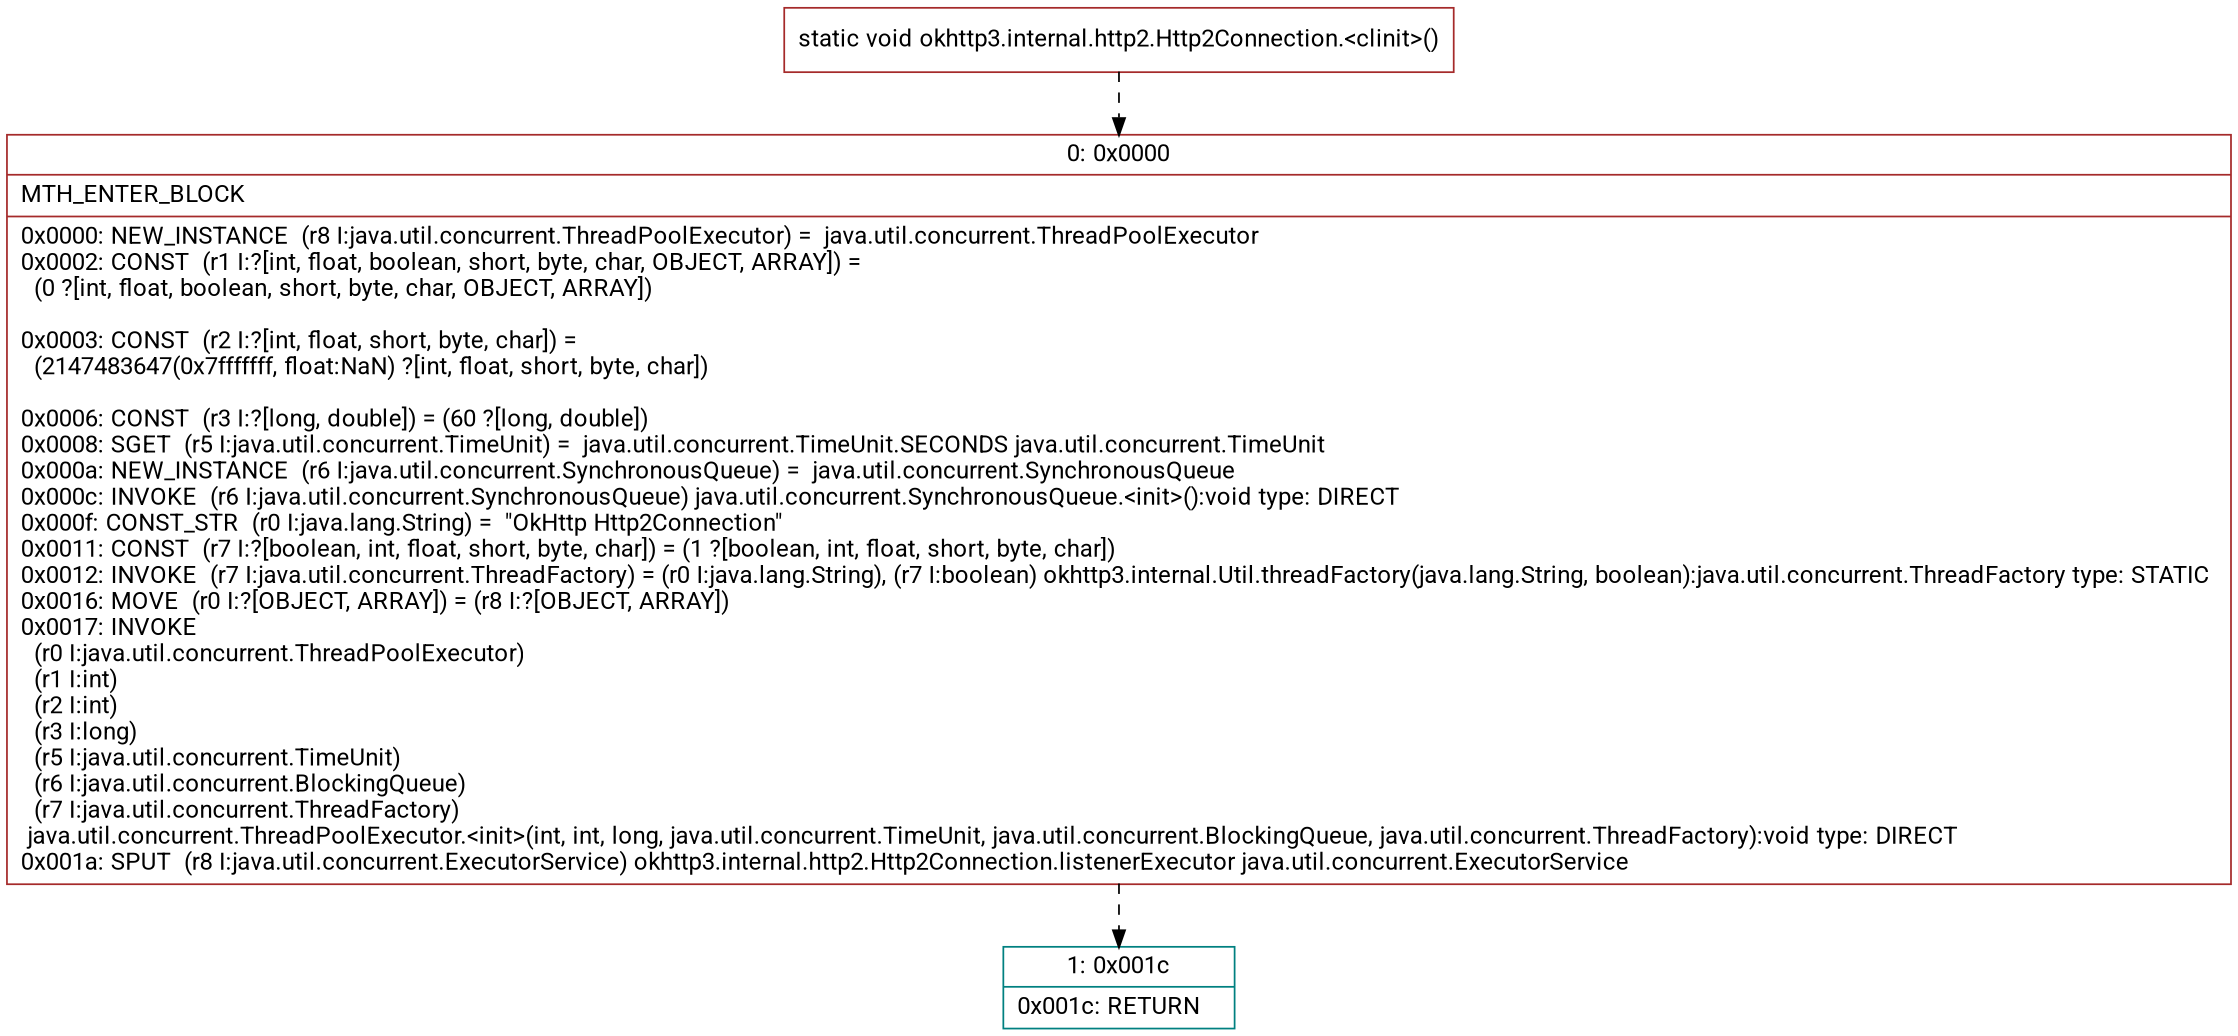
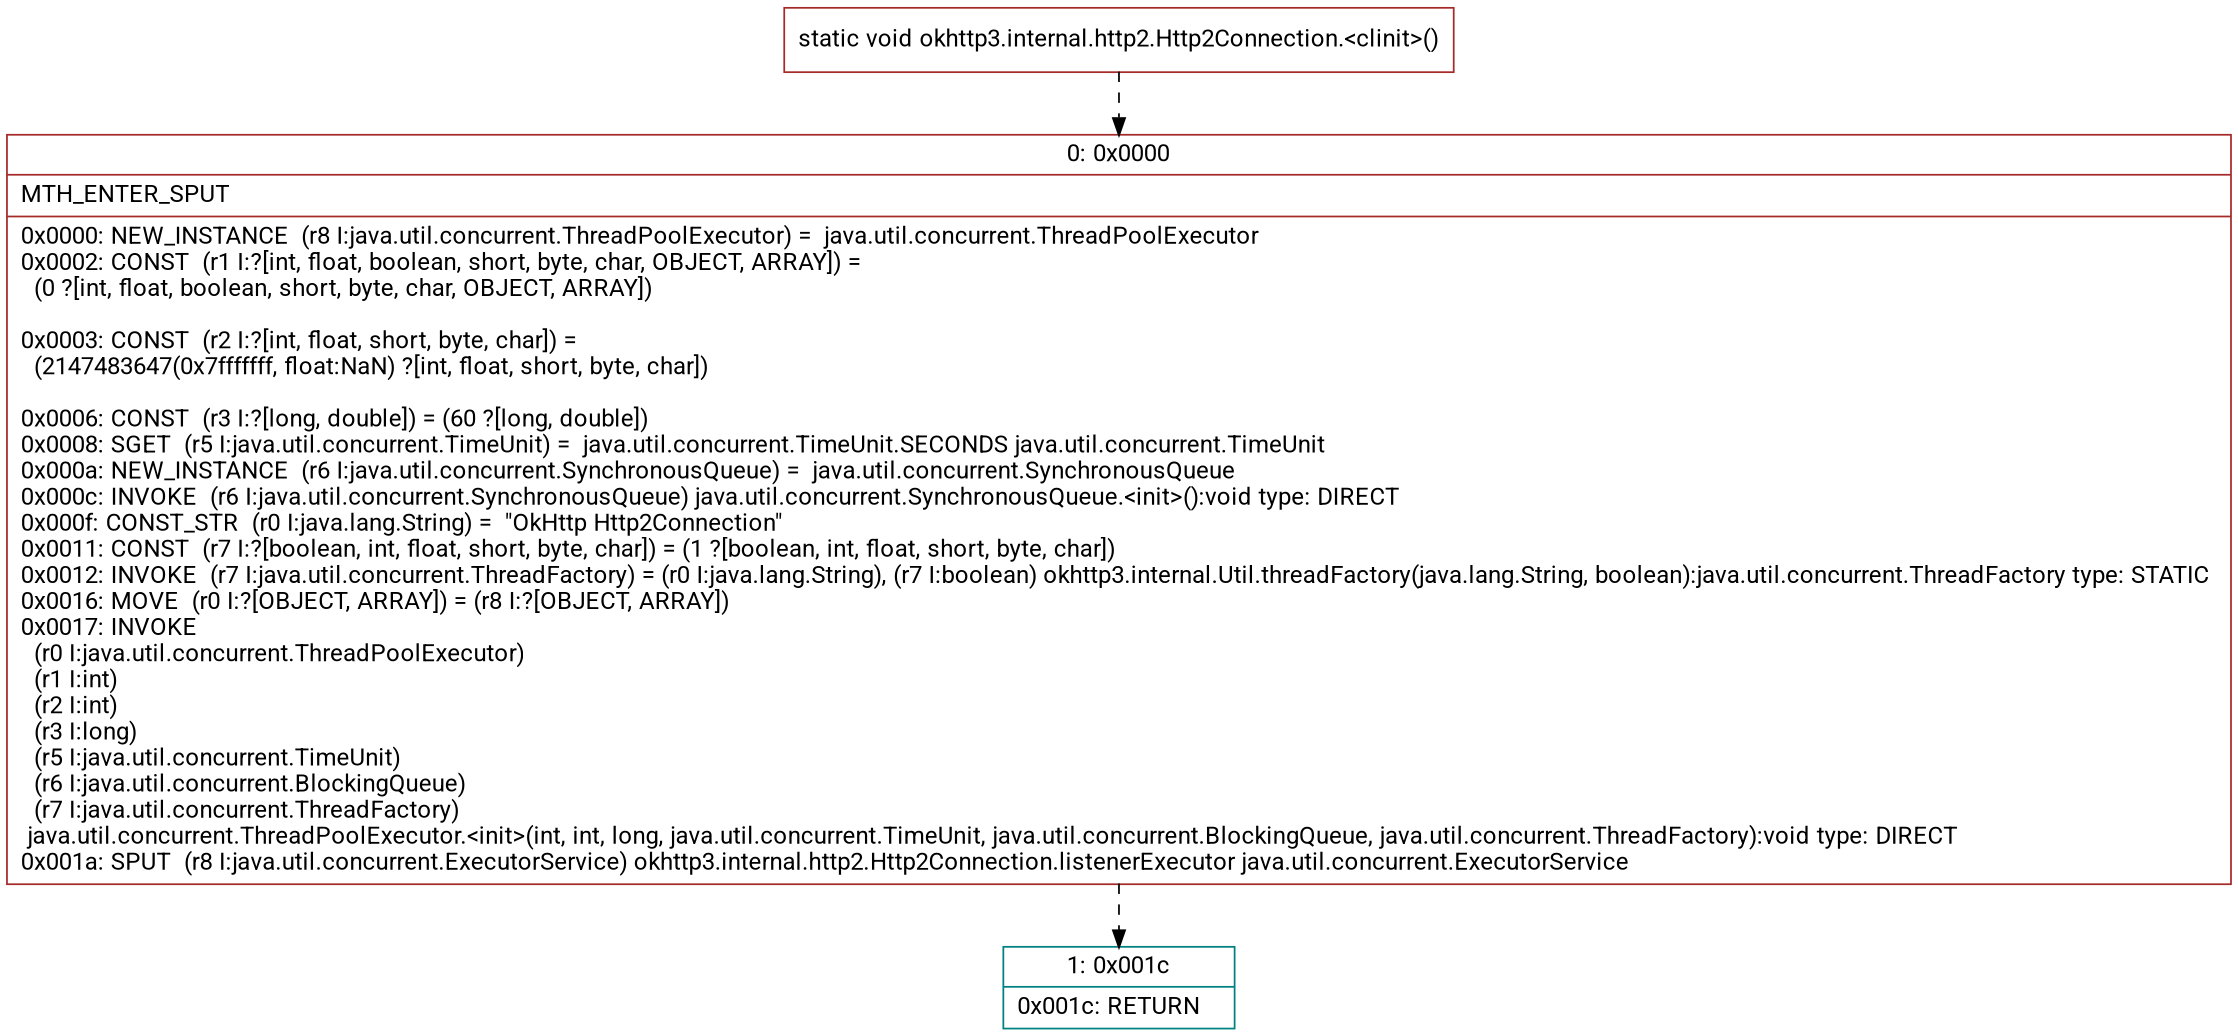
node "0: 0x0000": text "MTH_ENTER_BLOCK" -> "MTH_ENTER_SPUT"
